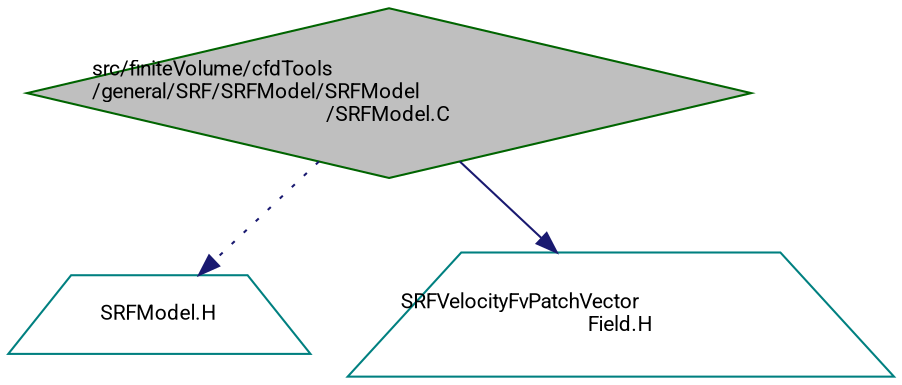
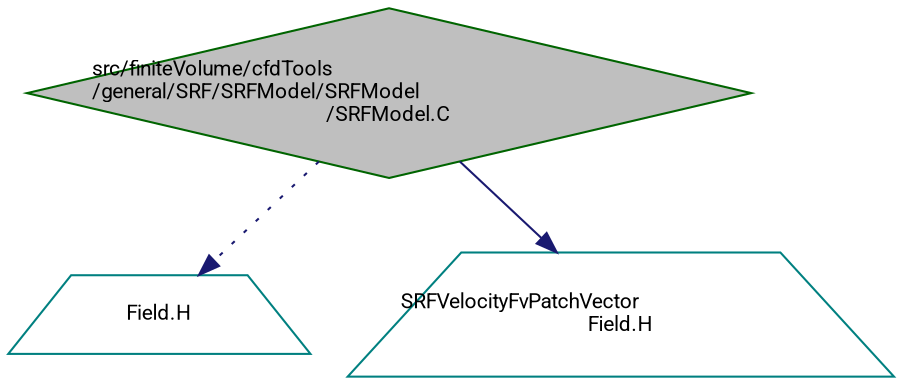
node "SRFModel.H": label "SRFModel.H" -> "Field.H"
